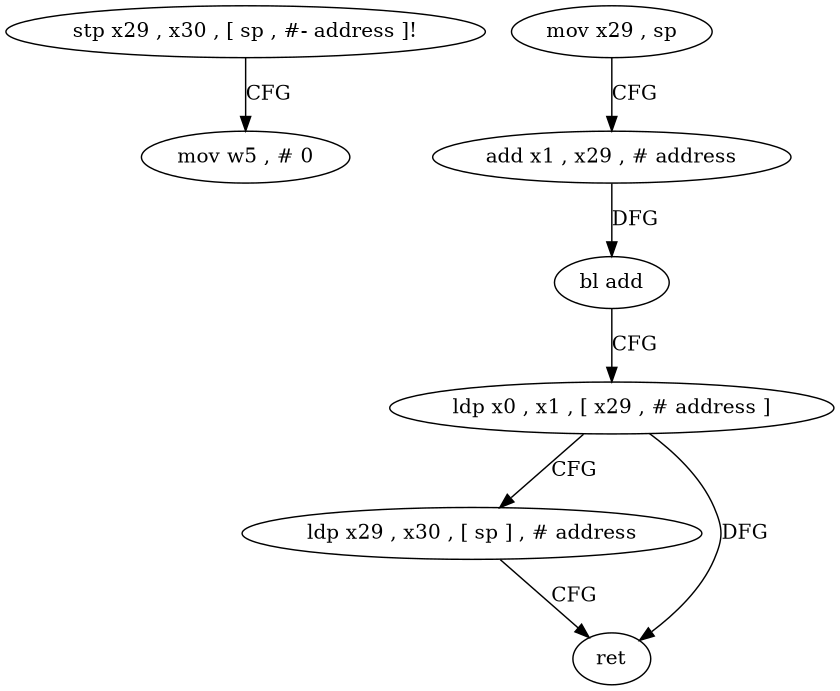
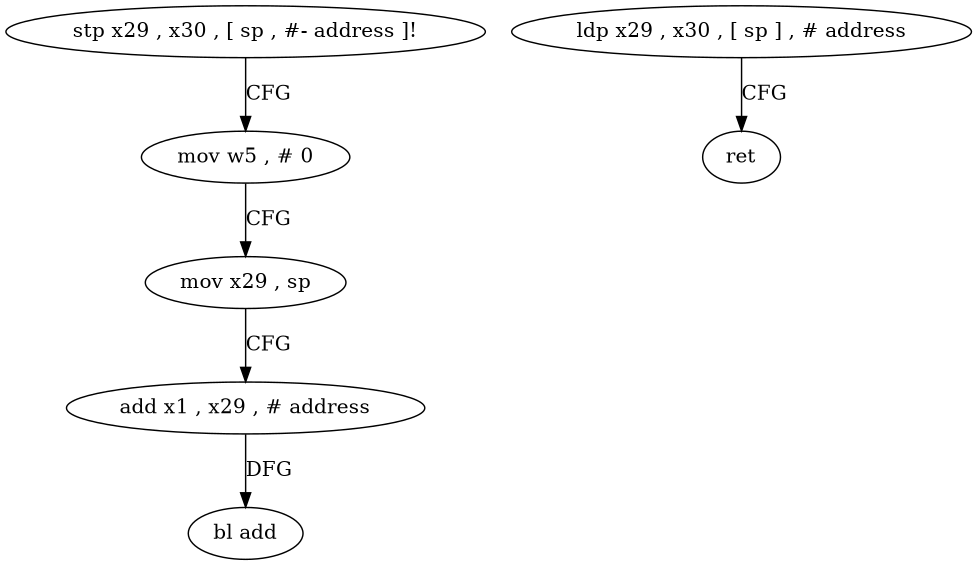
edge "mov w5 , # 0" -> "mov x29 , sp": added, label "CFG"
node "ldp x0 , x1 , [ x29 , # address ]": removed
